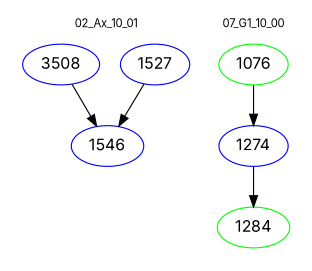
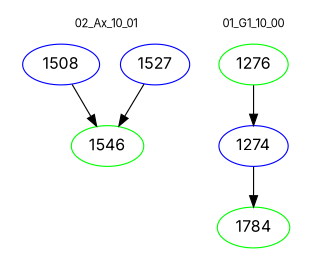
cluster "07_G1_10_00": label "07_G1_10_00" -> "01_G1_10_00"
node "3508": label "3508" -> "1508"
node "1076": label "1076" -> "1276"
node "1546": color blue -> green
node "1284": label "1284" -> "1784"
